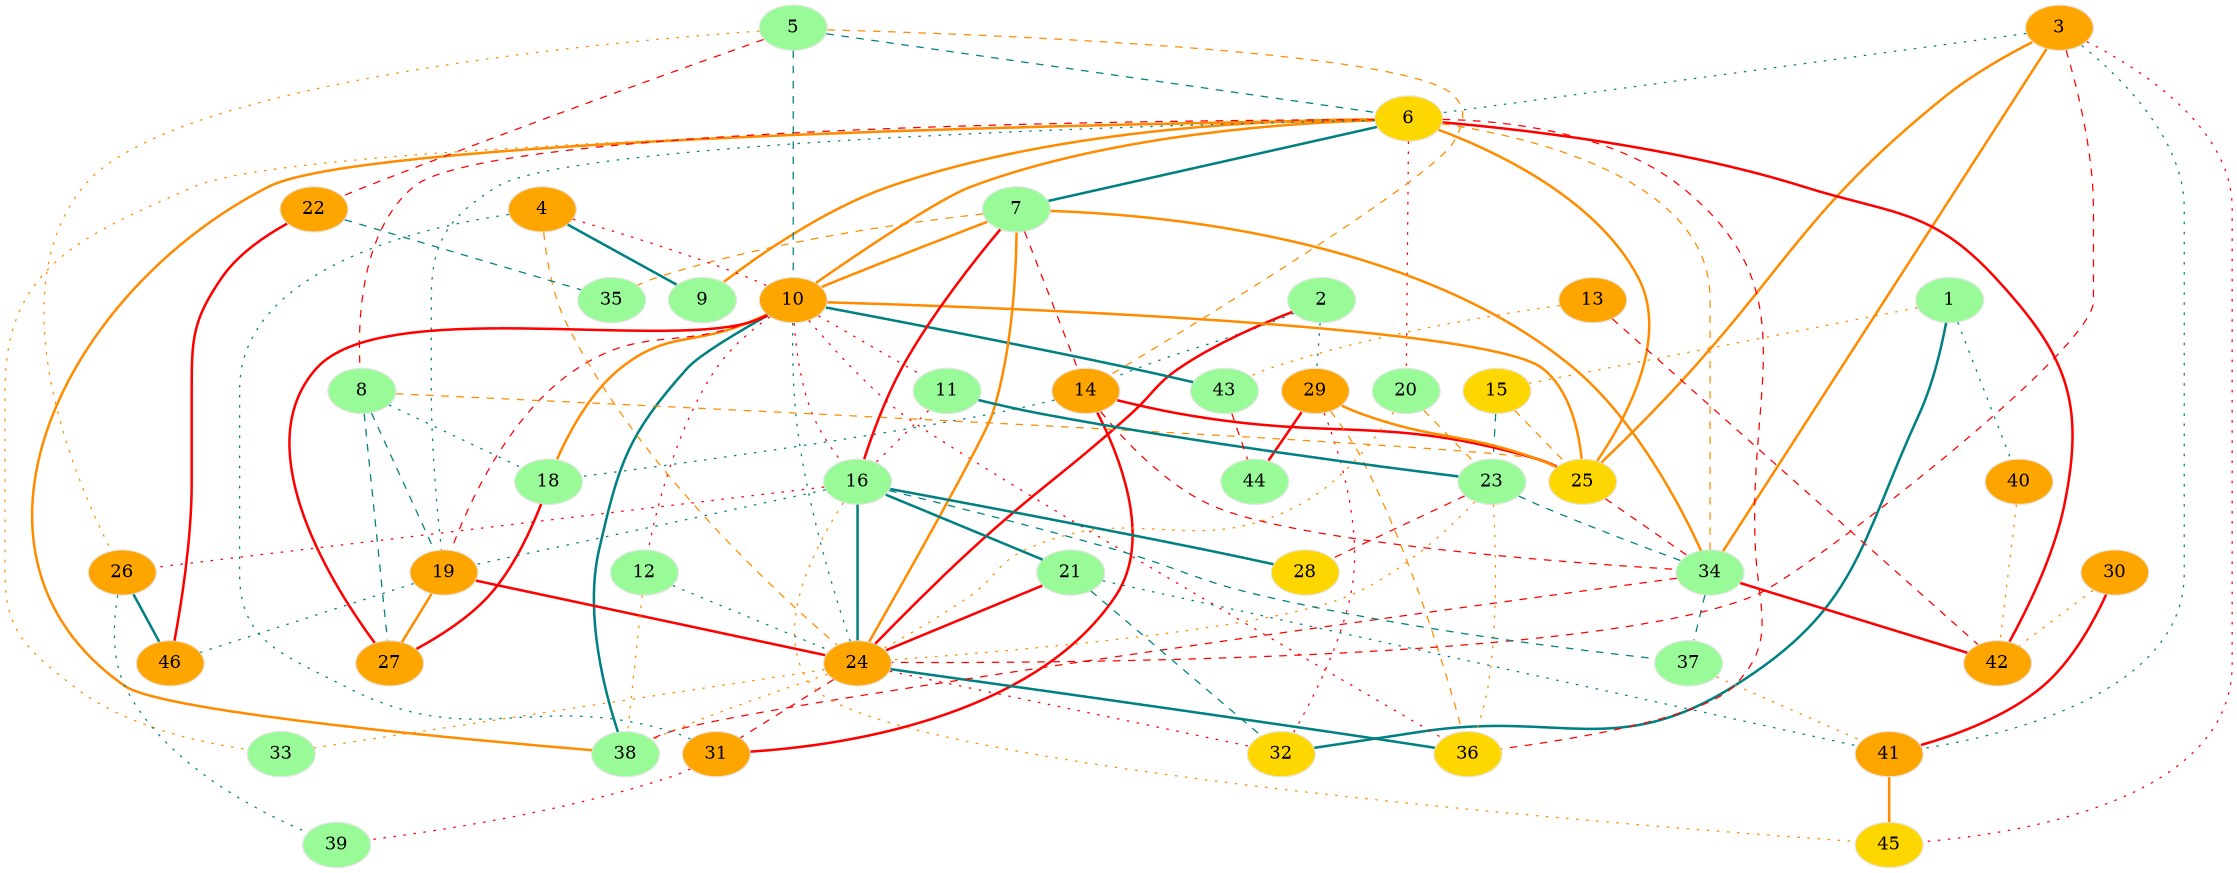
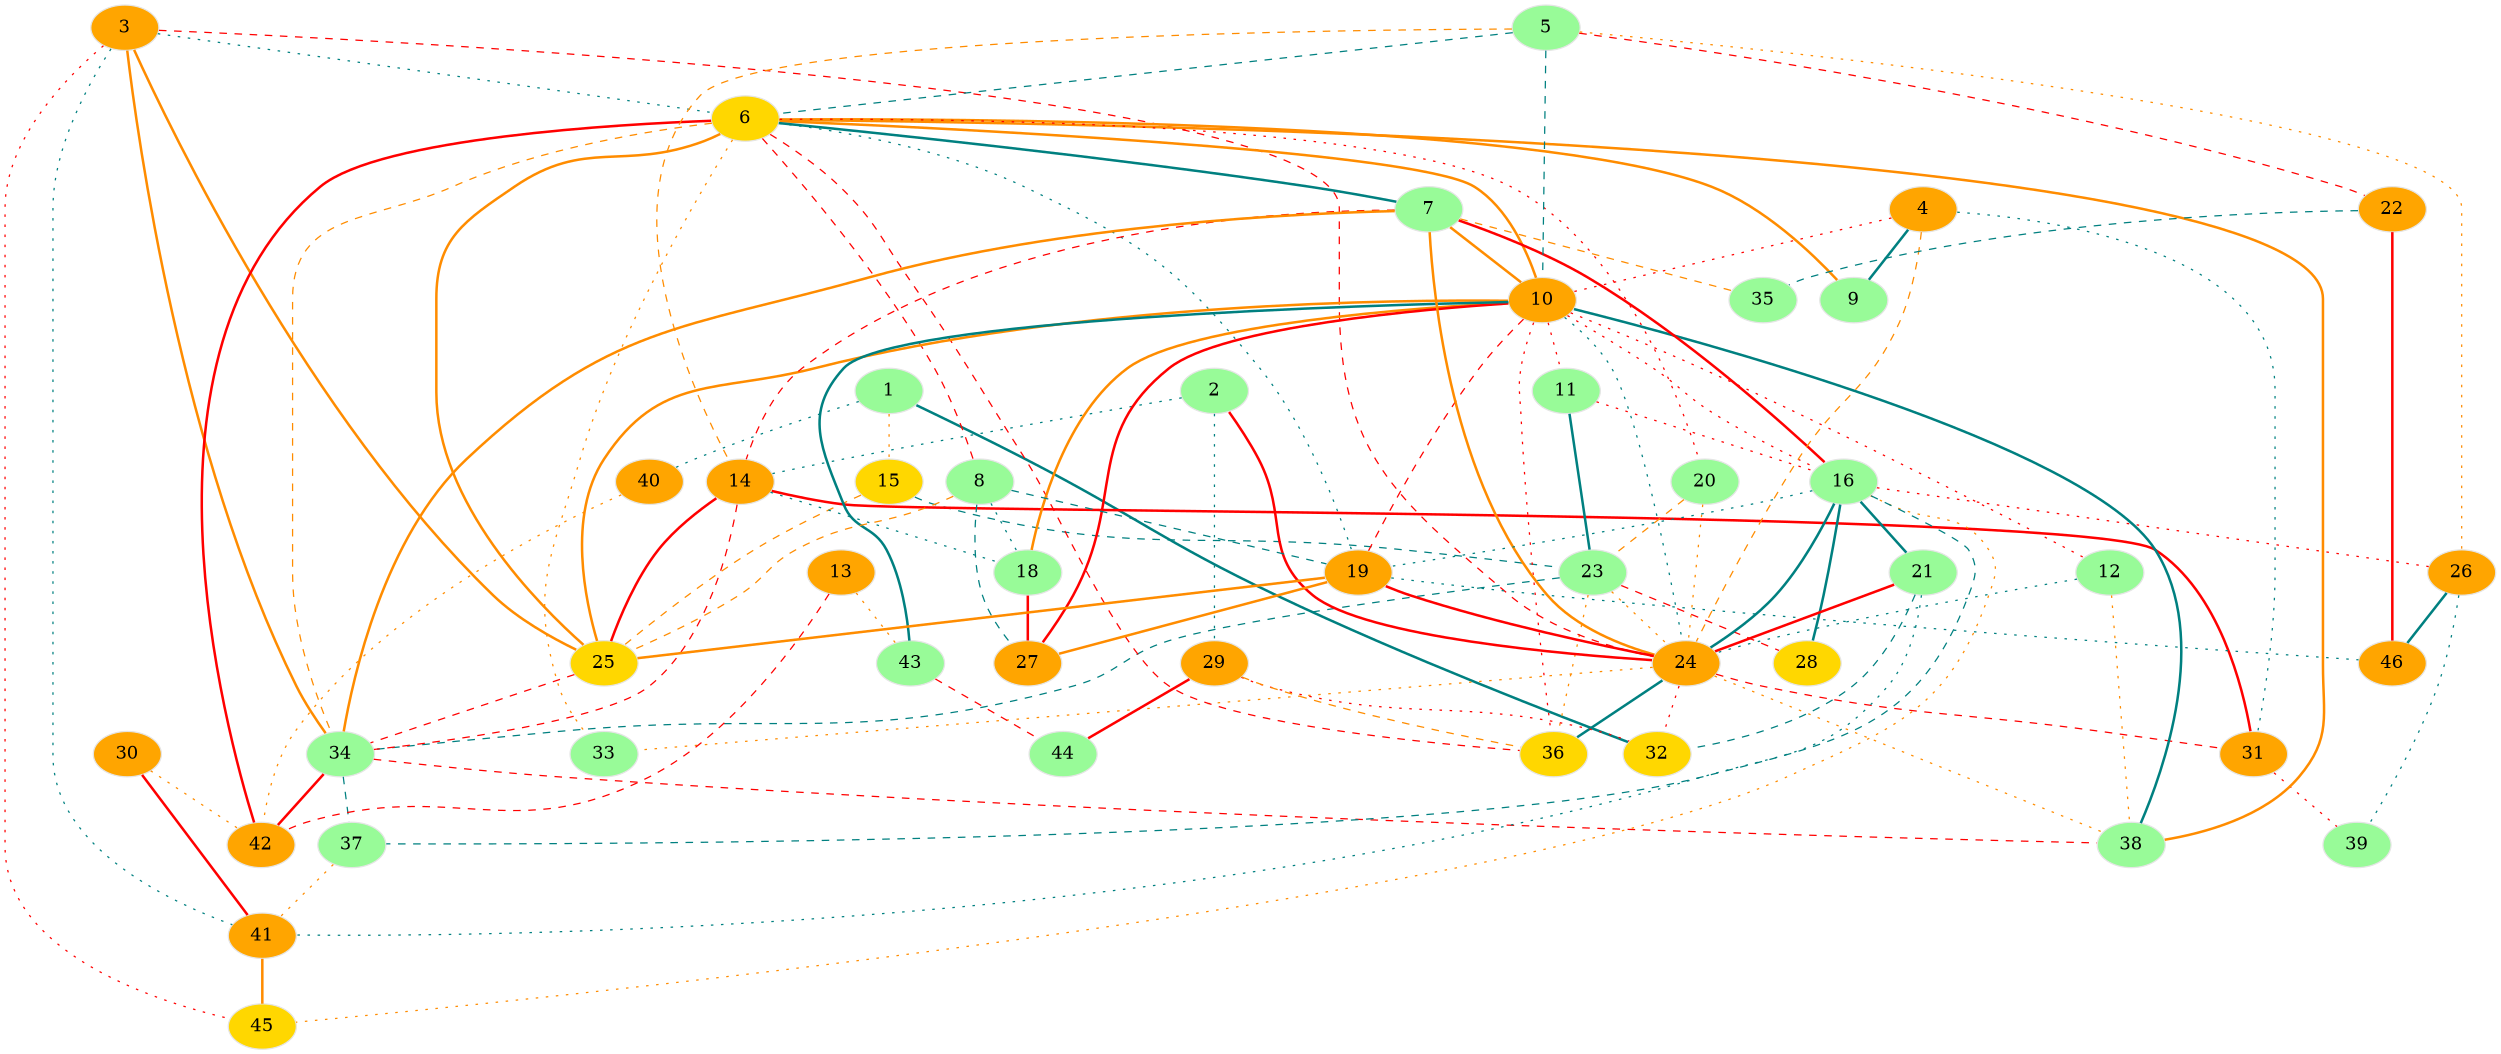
edge "29" -- "25": now "19" -- "25"
